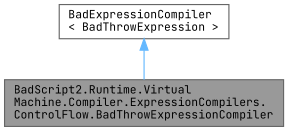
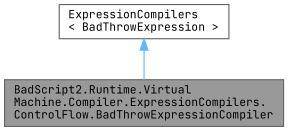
node "BadExpressionCompiler < BadThrowExpression >": label "BadExpressionCompiler < BadThrowExpression >" -> "ExpressionCompilers < BadThrowExpression >"
